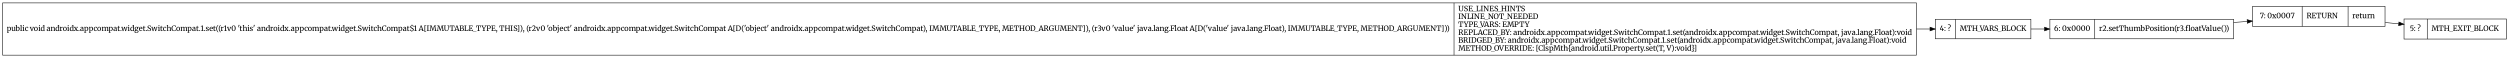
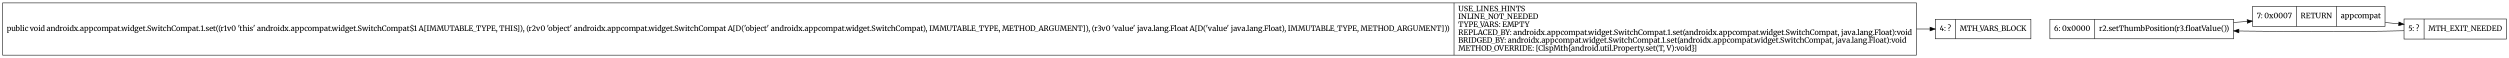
node "7: 0x0007": text "return" -> "appcompat"
edge "4: ?" -> "6: 0x0000": now "5: ?" -> "6: 0x0000"
node "5: ?": text "MTH_EXIT_BLOCK" -> "MTH_EXIT_NEEDED"
